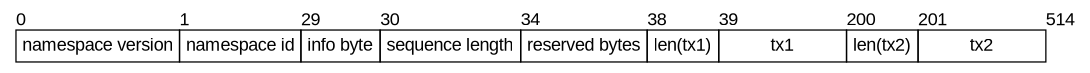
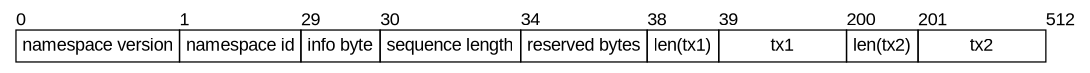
node "0": text "514" -> "512"
